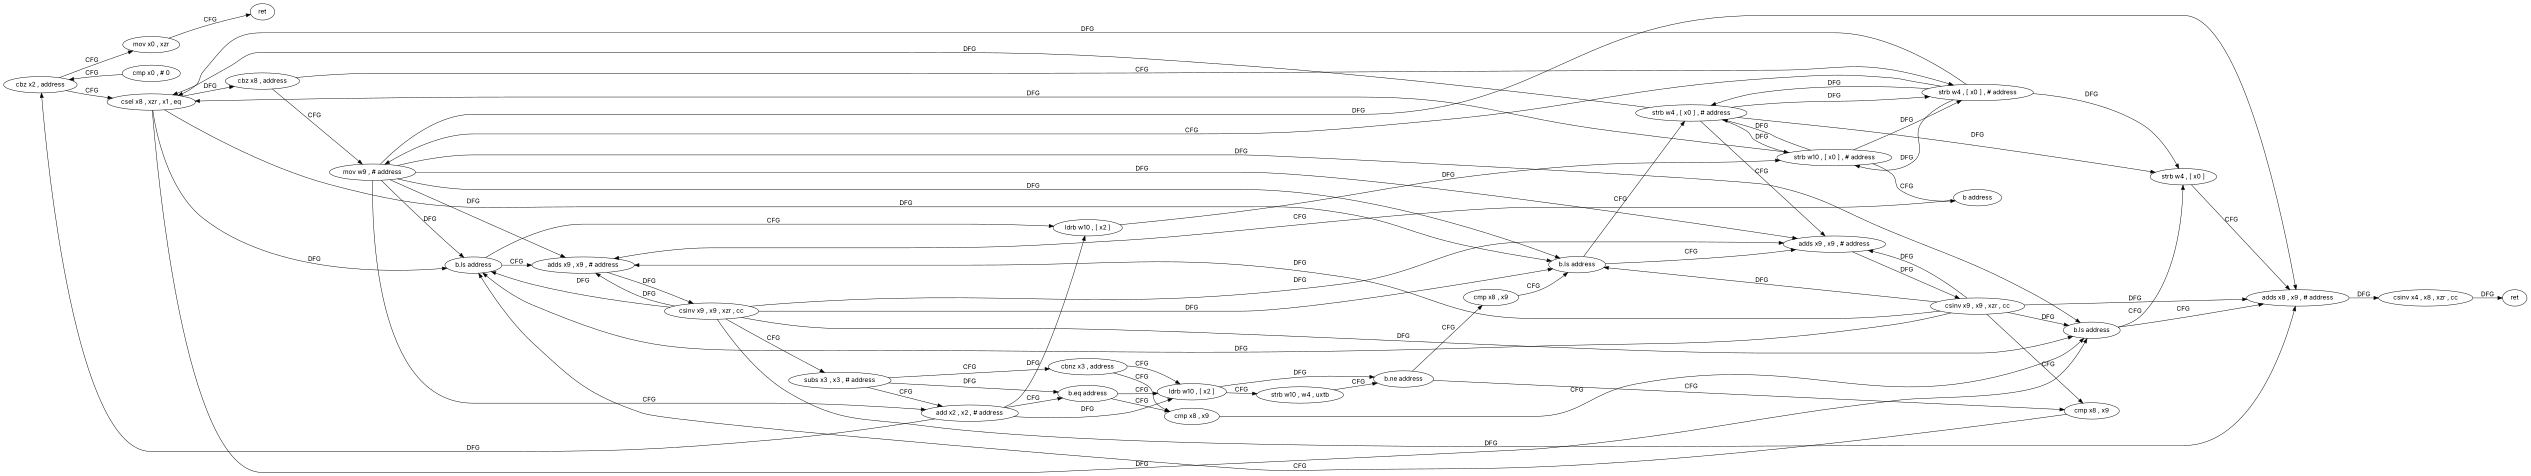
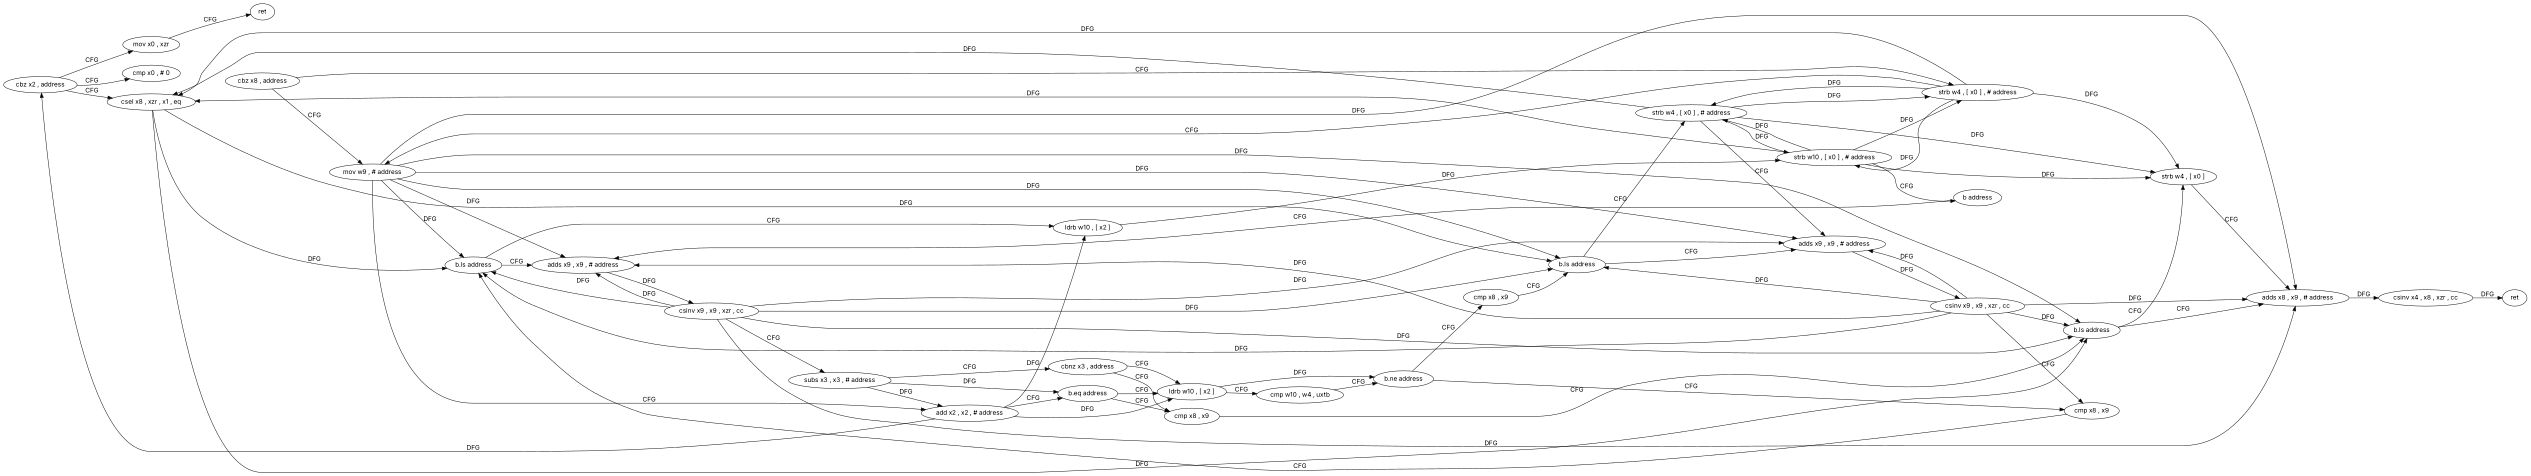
edge "cmp x0 , # 0" -> "cbz x2 , address": reversed
edge "csel x8 , xzr , x1 , eq" -> "cbz x8 , address": removed, label "DFG"
edge "strb w10 , [ x0 ] , # address" -> "strb w4 , [ x0 ]": added, label "DFG"
edge "subs x3 , x3 , # address" -> "add x2 , x2 , # address": label "CFG" -> "DFG"
node "strb w10 , w4 , uxtb": label "strb w10 , w4 , uxtb" -> "cmp w10 , w4 , uxtb"
